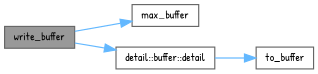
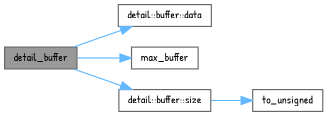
node "detail::buffer::data": added
node "write_buffer": label "write_buffer" -> "detail_buffer"
node "detail::buffer::detail": label "detail::buffer::detail" -> "detail::buffer::size"
node "to_buffer": label "to_buffer" -> "to_unsigned"
